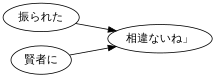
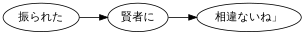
edge "振られた" -> "相違ないね」": now "振られた" -> "賢者に"
